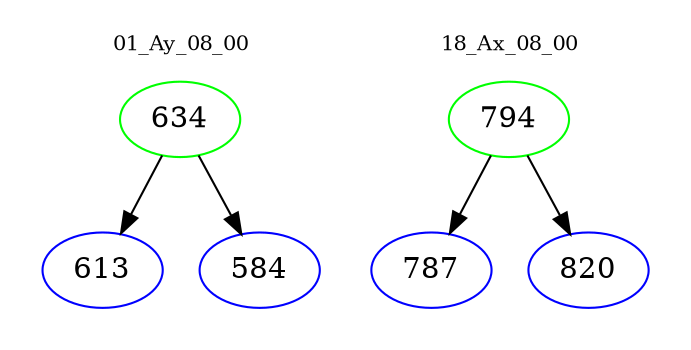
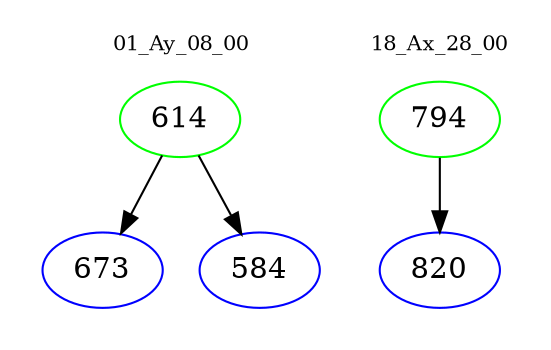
cluster "18_Ax_08_00": label "18_Ax_08_00" -> "18_Ax_28_00"
node "634": label "634" -> "614"
node "613": label "613" -> "673"
node "787": removed
